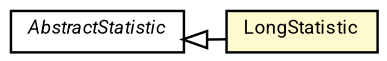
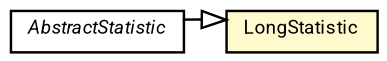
edge "LongStatistic" -> "AbstractStatistic": reversed
